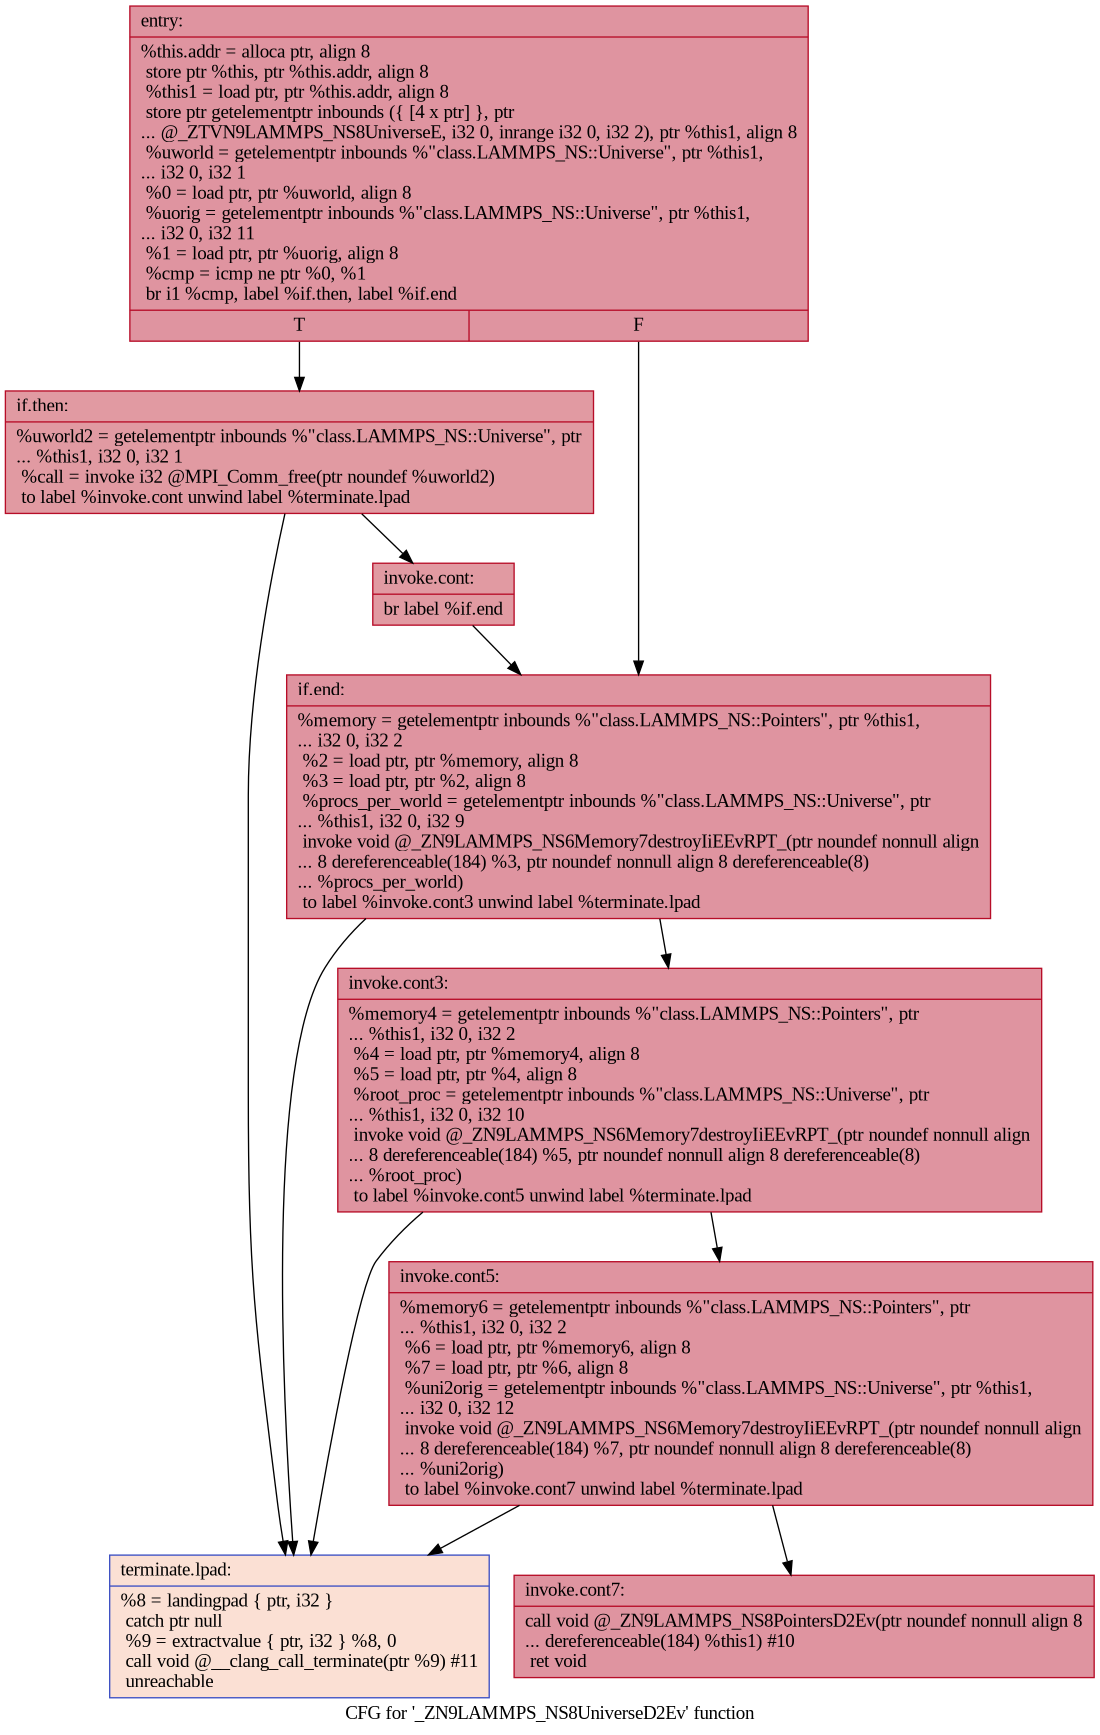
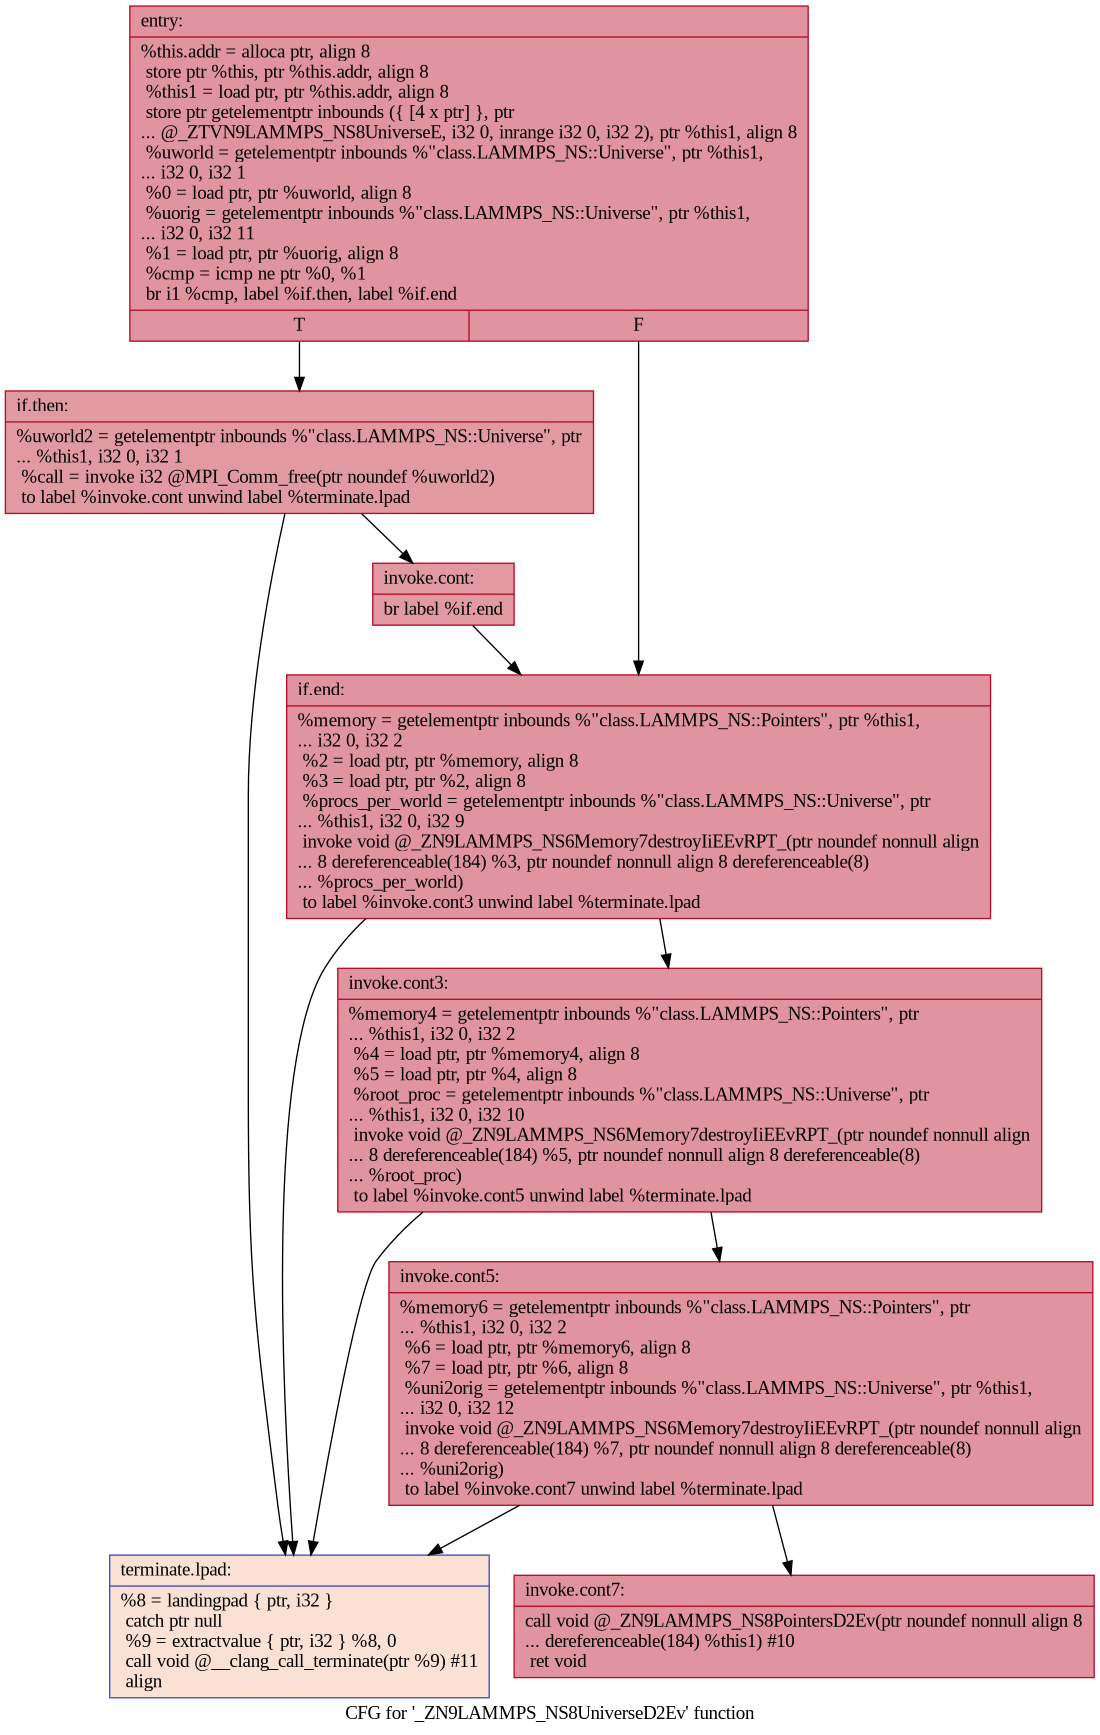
node "terminate.lpad:": text "unreachable" -> "align"
